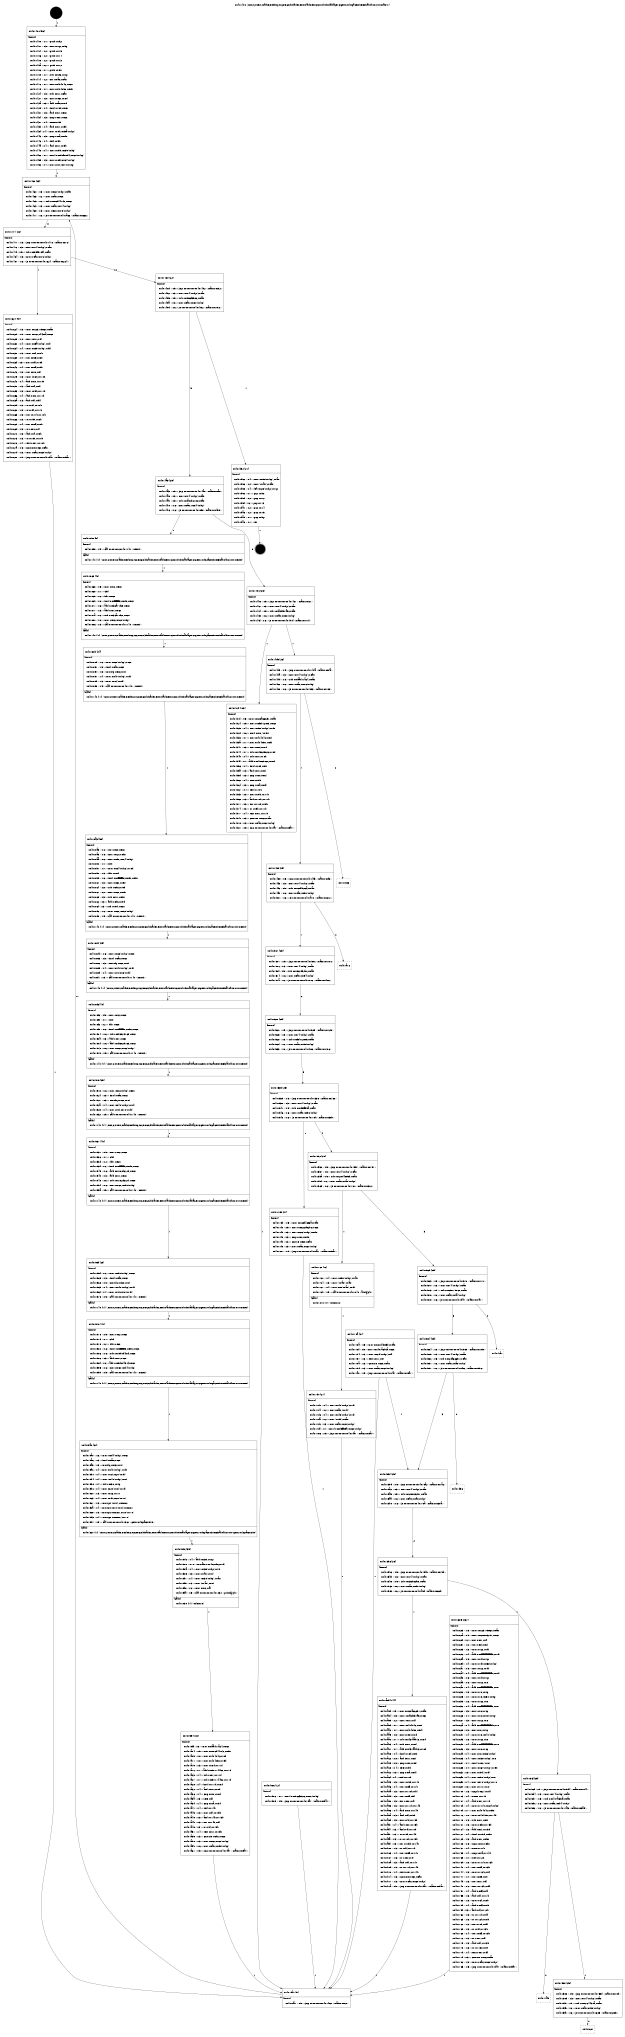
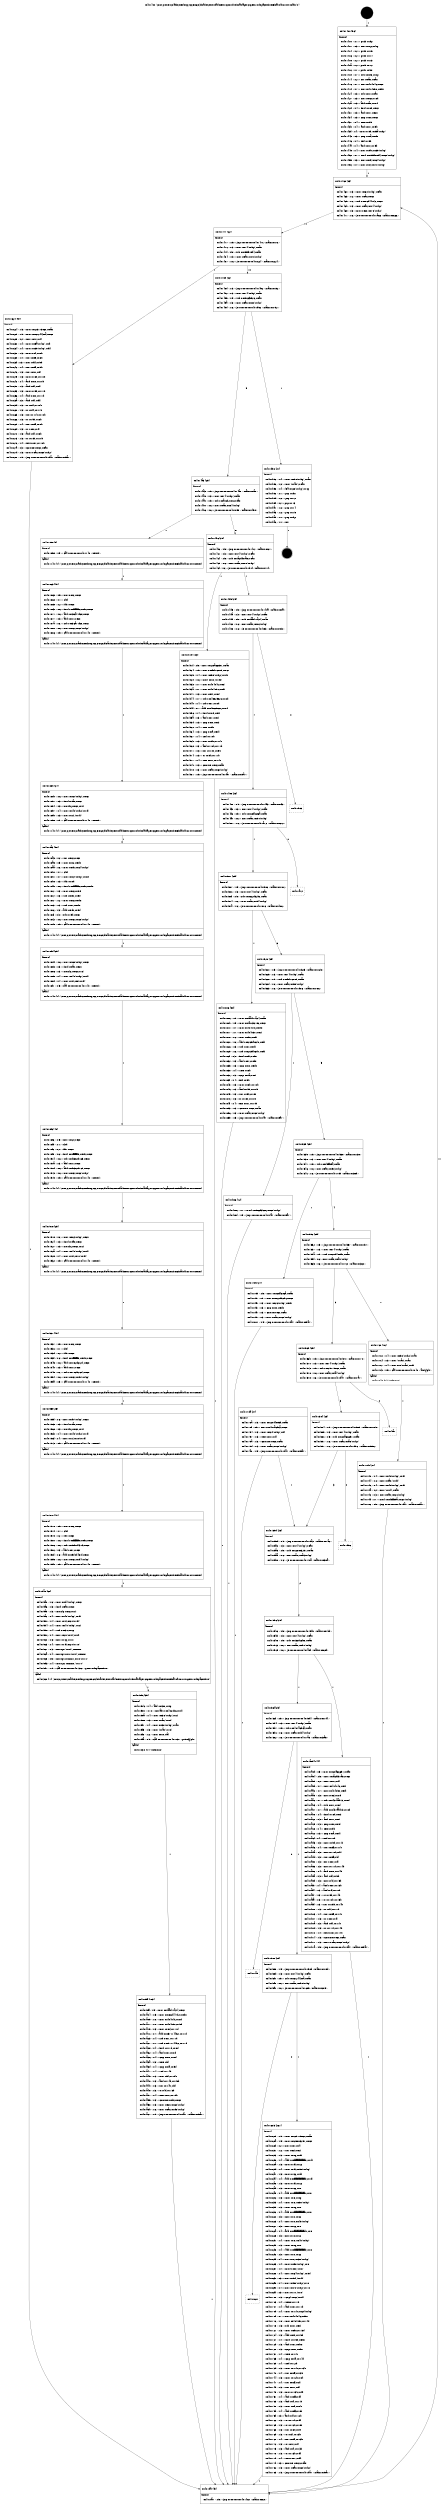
node "0x401806 [88]": added
edge "0x401520 [25]" -> "0x401b86 [12]": added, label "1"
edge "0x4015e8 [25]" -> "0x401685 [261]": added, label "1"
